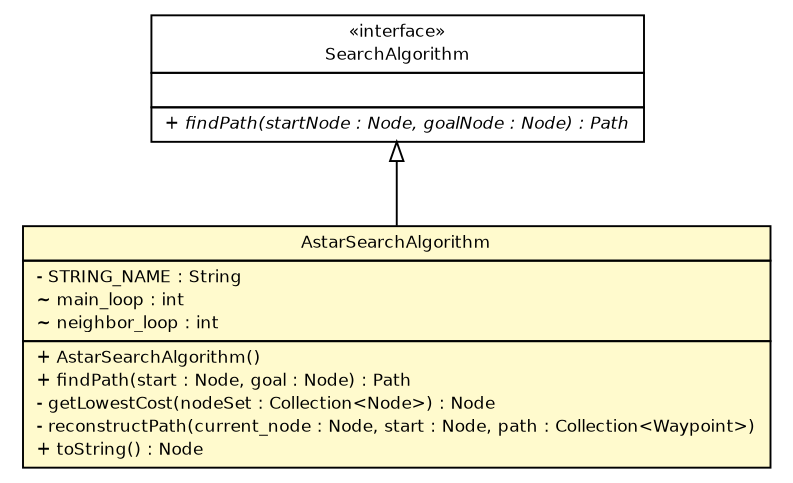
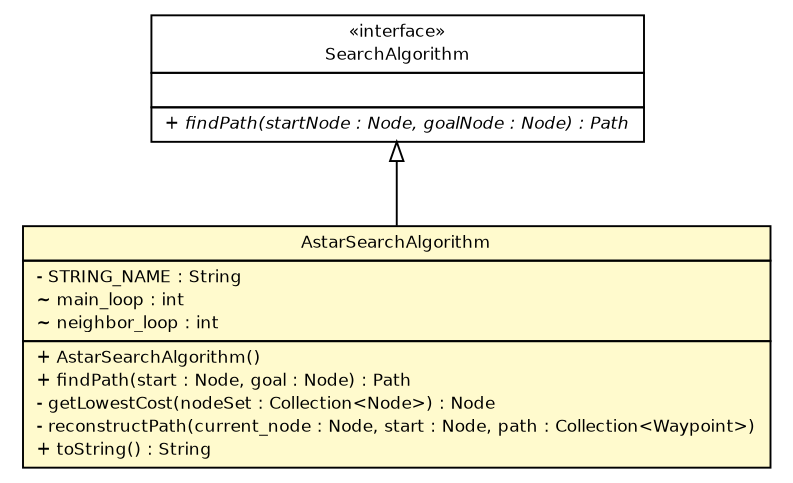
node "AstarSearchAlgorithm": text "+ toString() : Node" -> "+ toString() : String"
